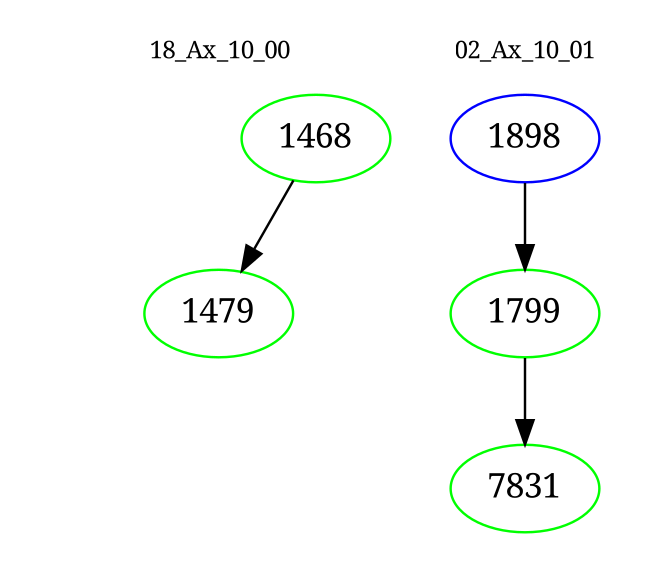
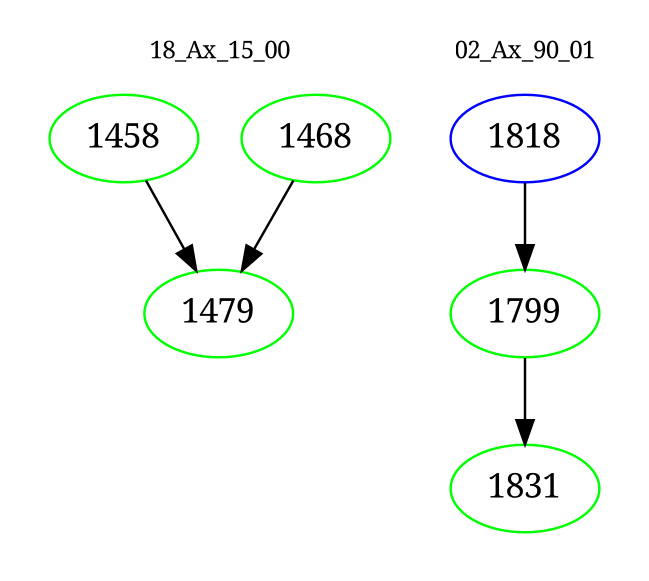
cluster "18_Ax_10_00": label "18_Ax_10_00" -> "18_Ax_15_00"
cluster "02_Ax_10_01": label "02_Ax_10_01" -> "02_Ax_90_01"
node "1458": added
node "1898": label "1898" -> "1818"
node "7831": label "7831" -> "1831"
